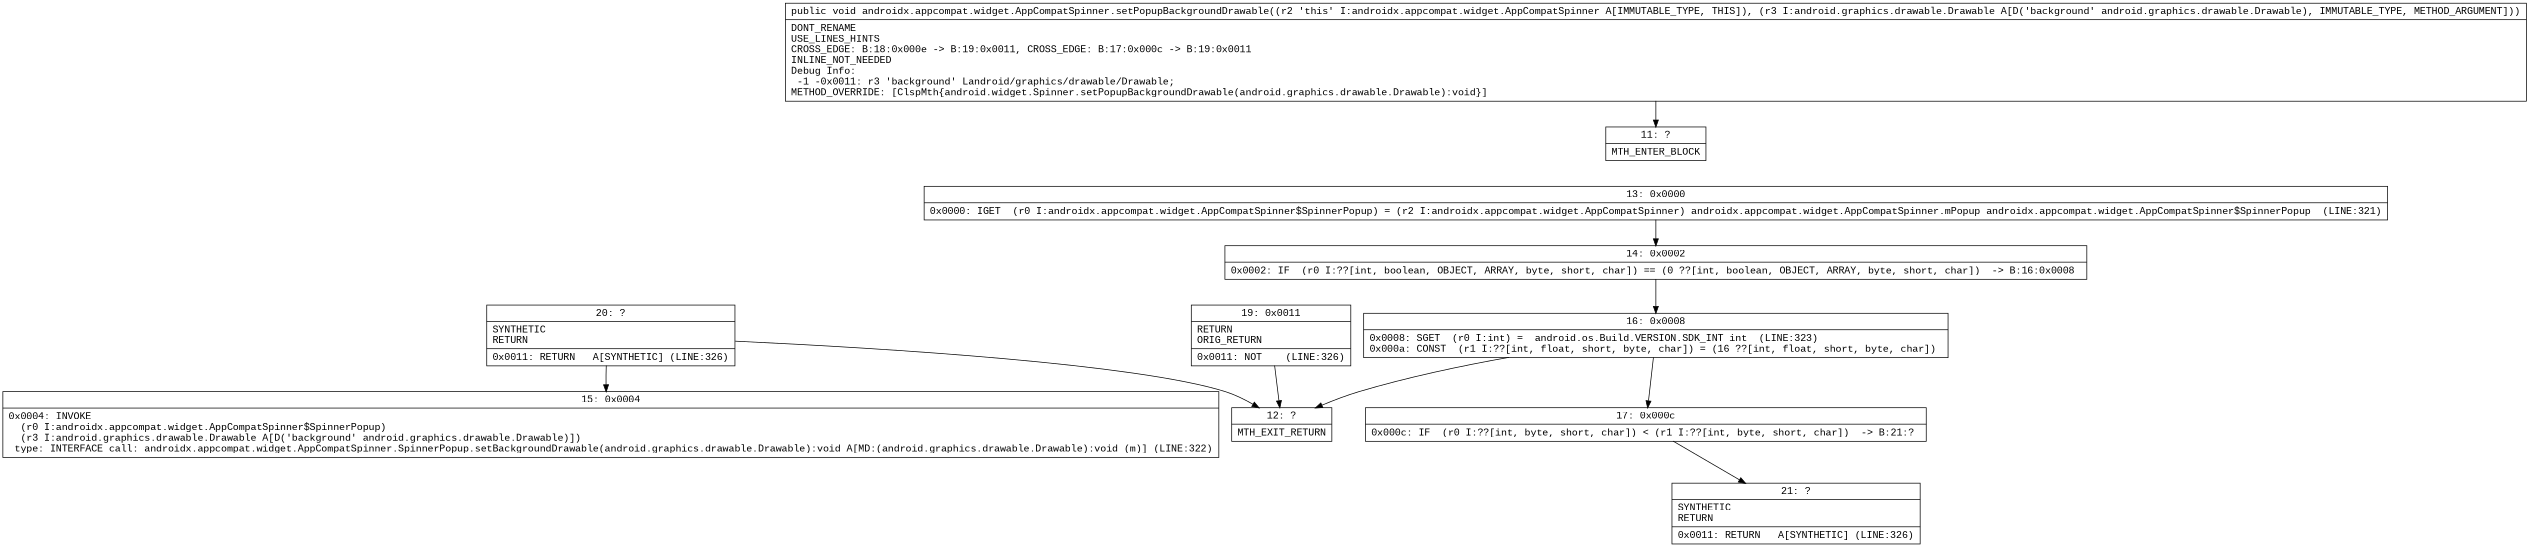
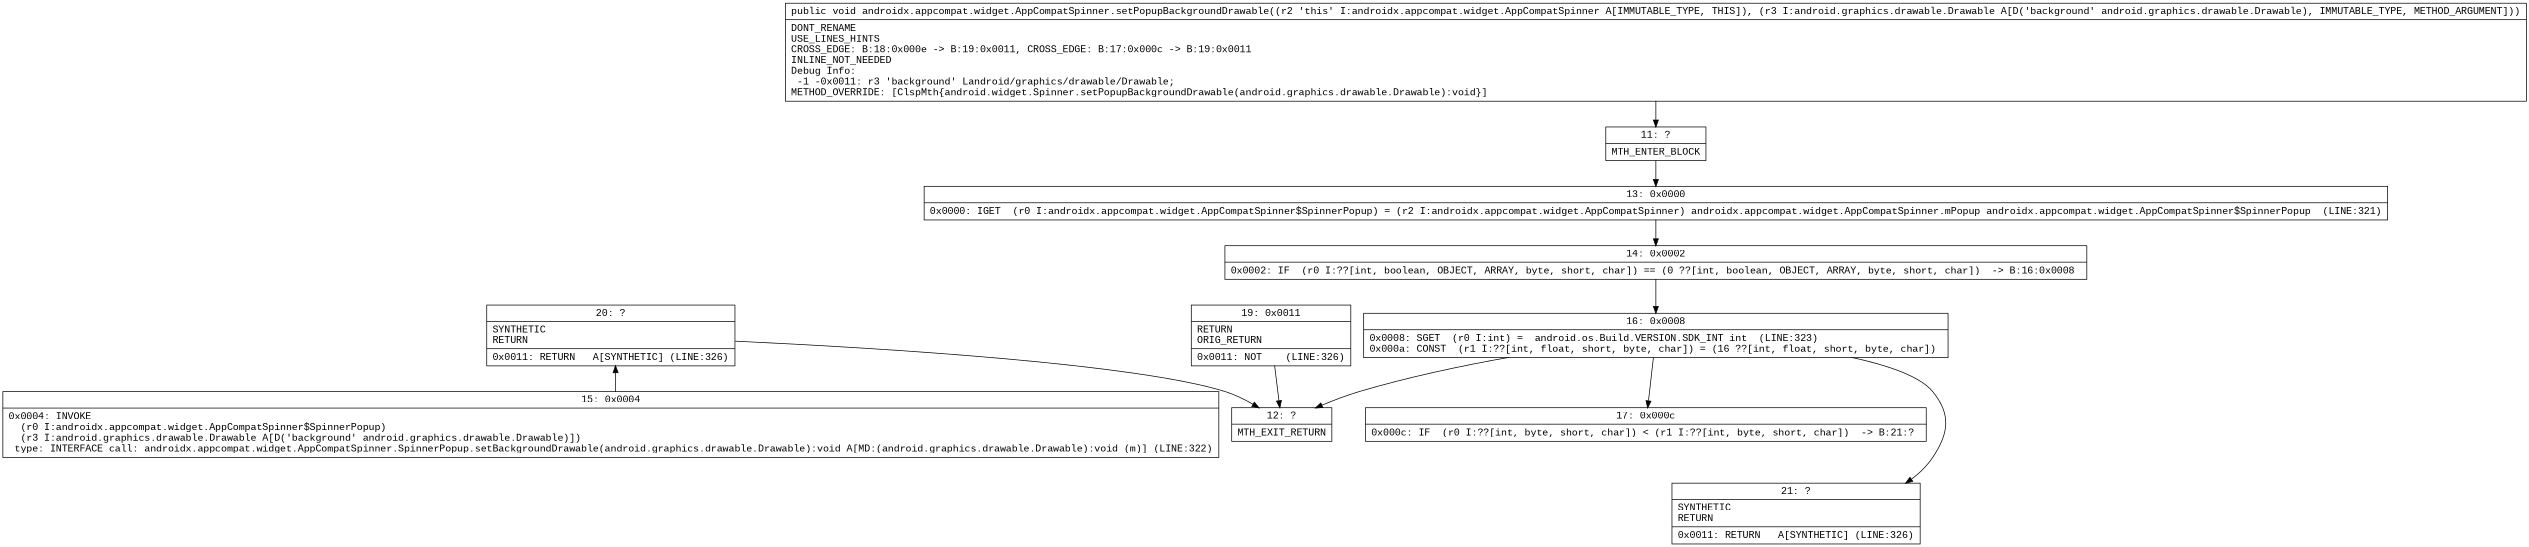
edge "11: ?" -> "13: 0x0000": added
edge "20: ?" -> "15: 0x0004": reversed
edge "17: 0x000c" -> "21: ?": now "16: 0x0008" -> "21: ?"
